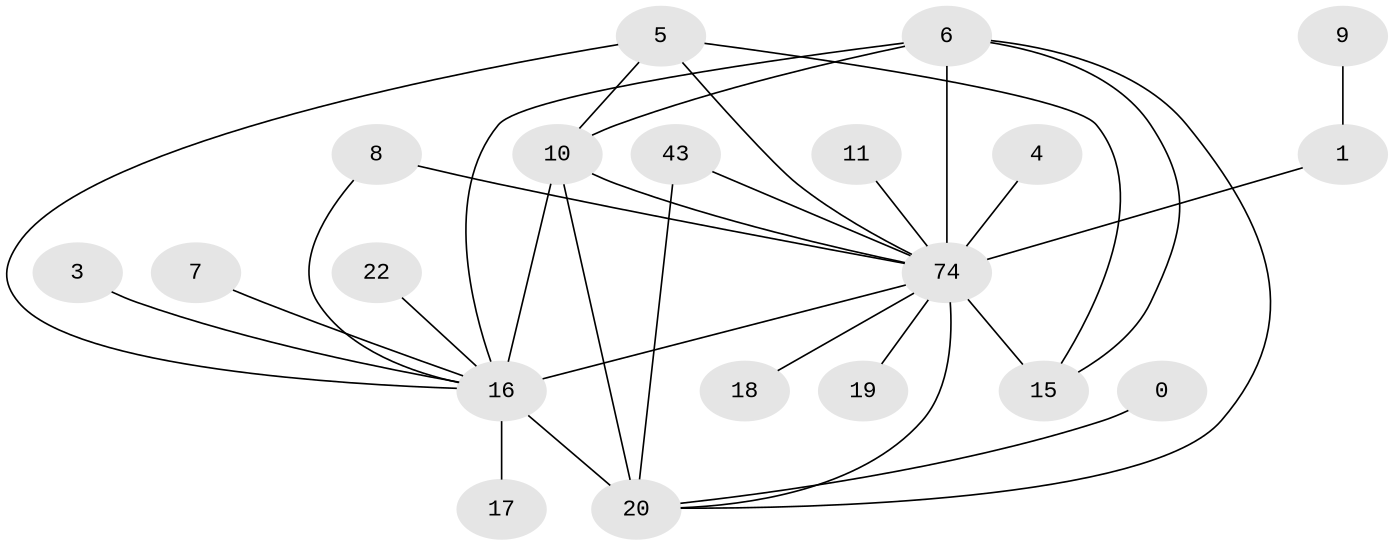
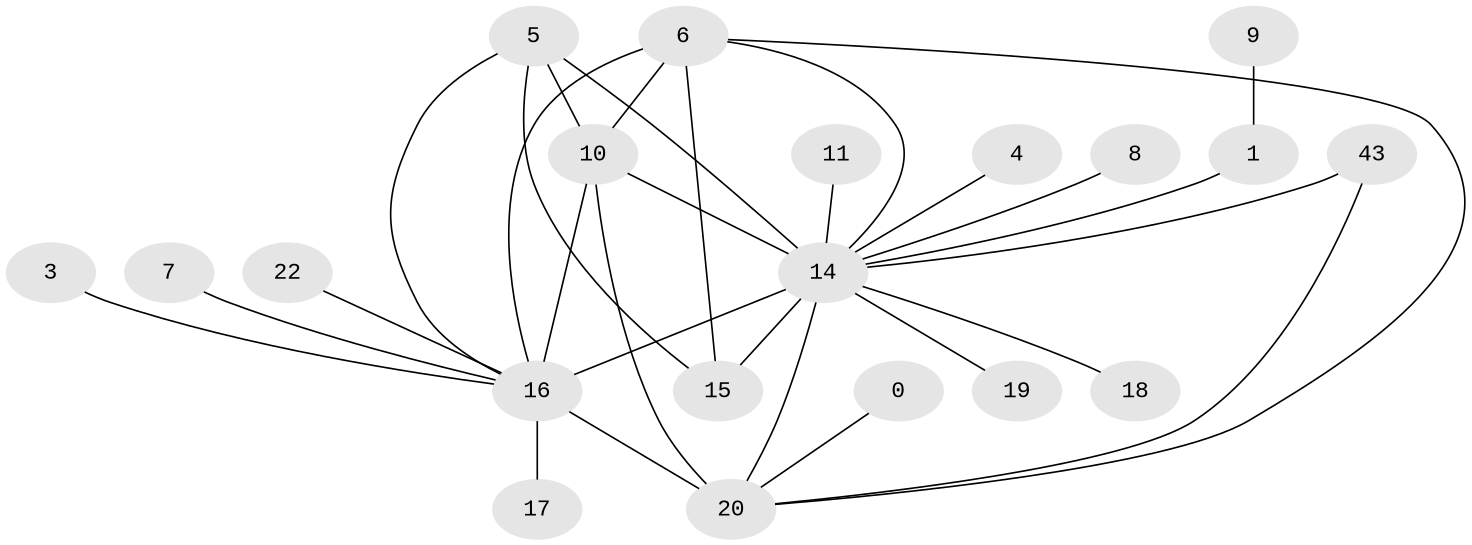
node "74": label "74" -> "14"
edge "8" -- "16": removed
